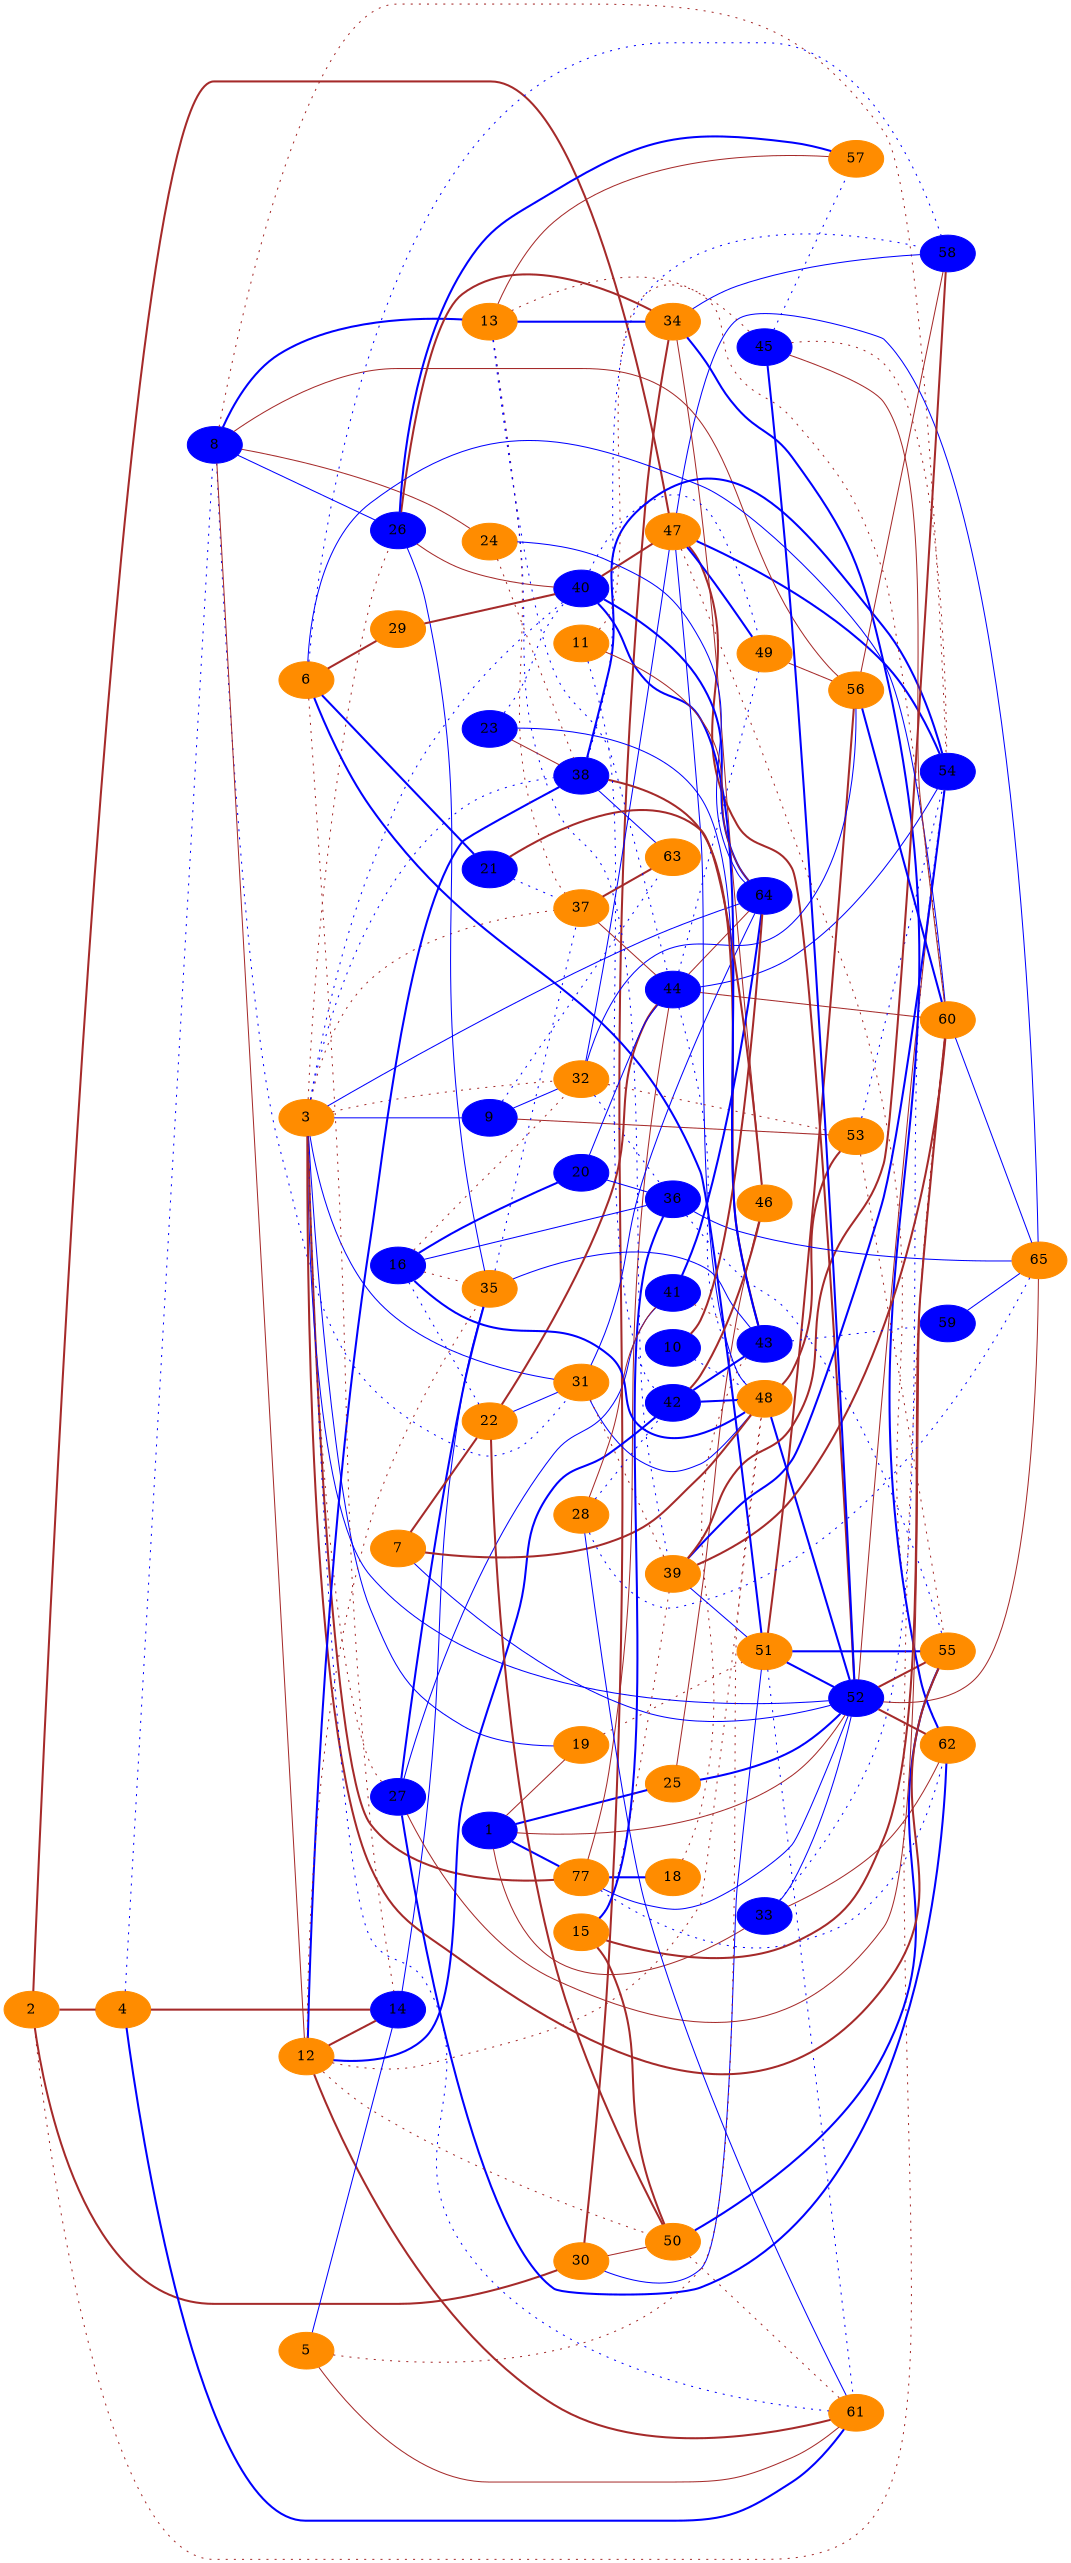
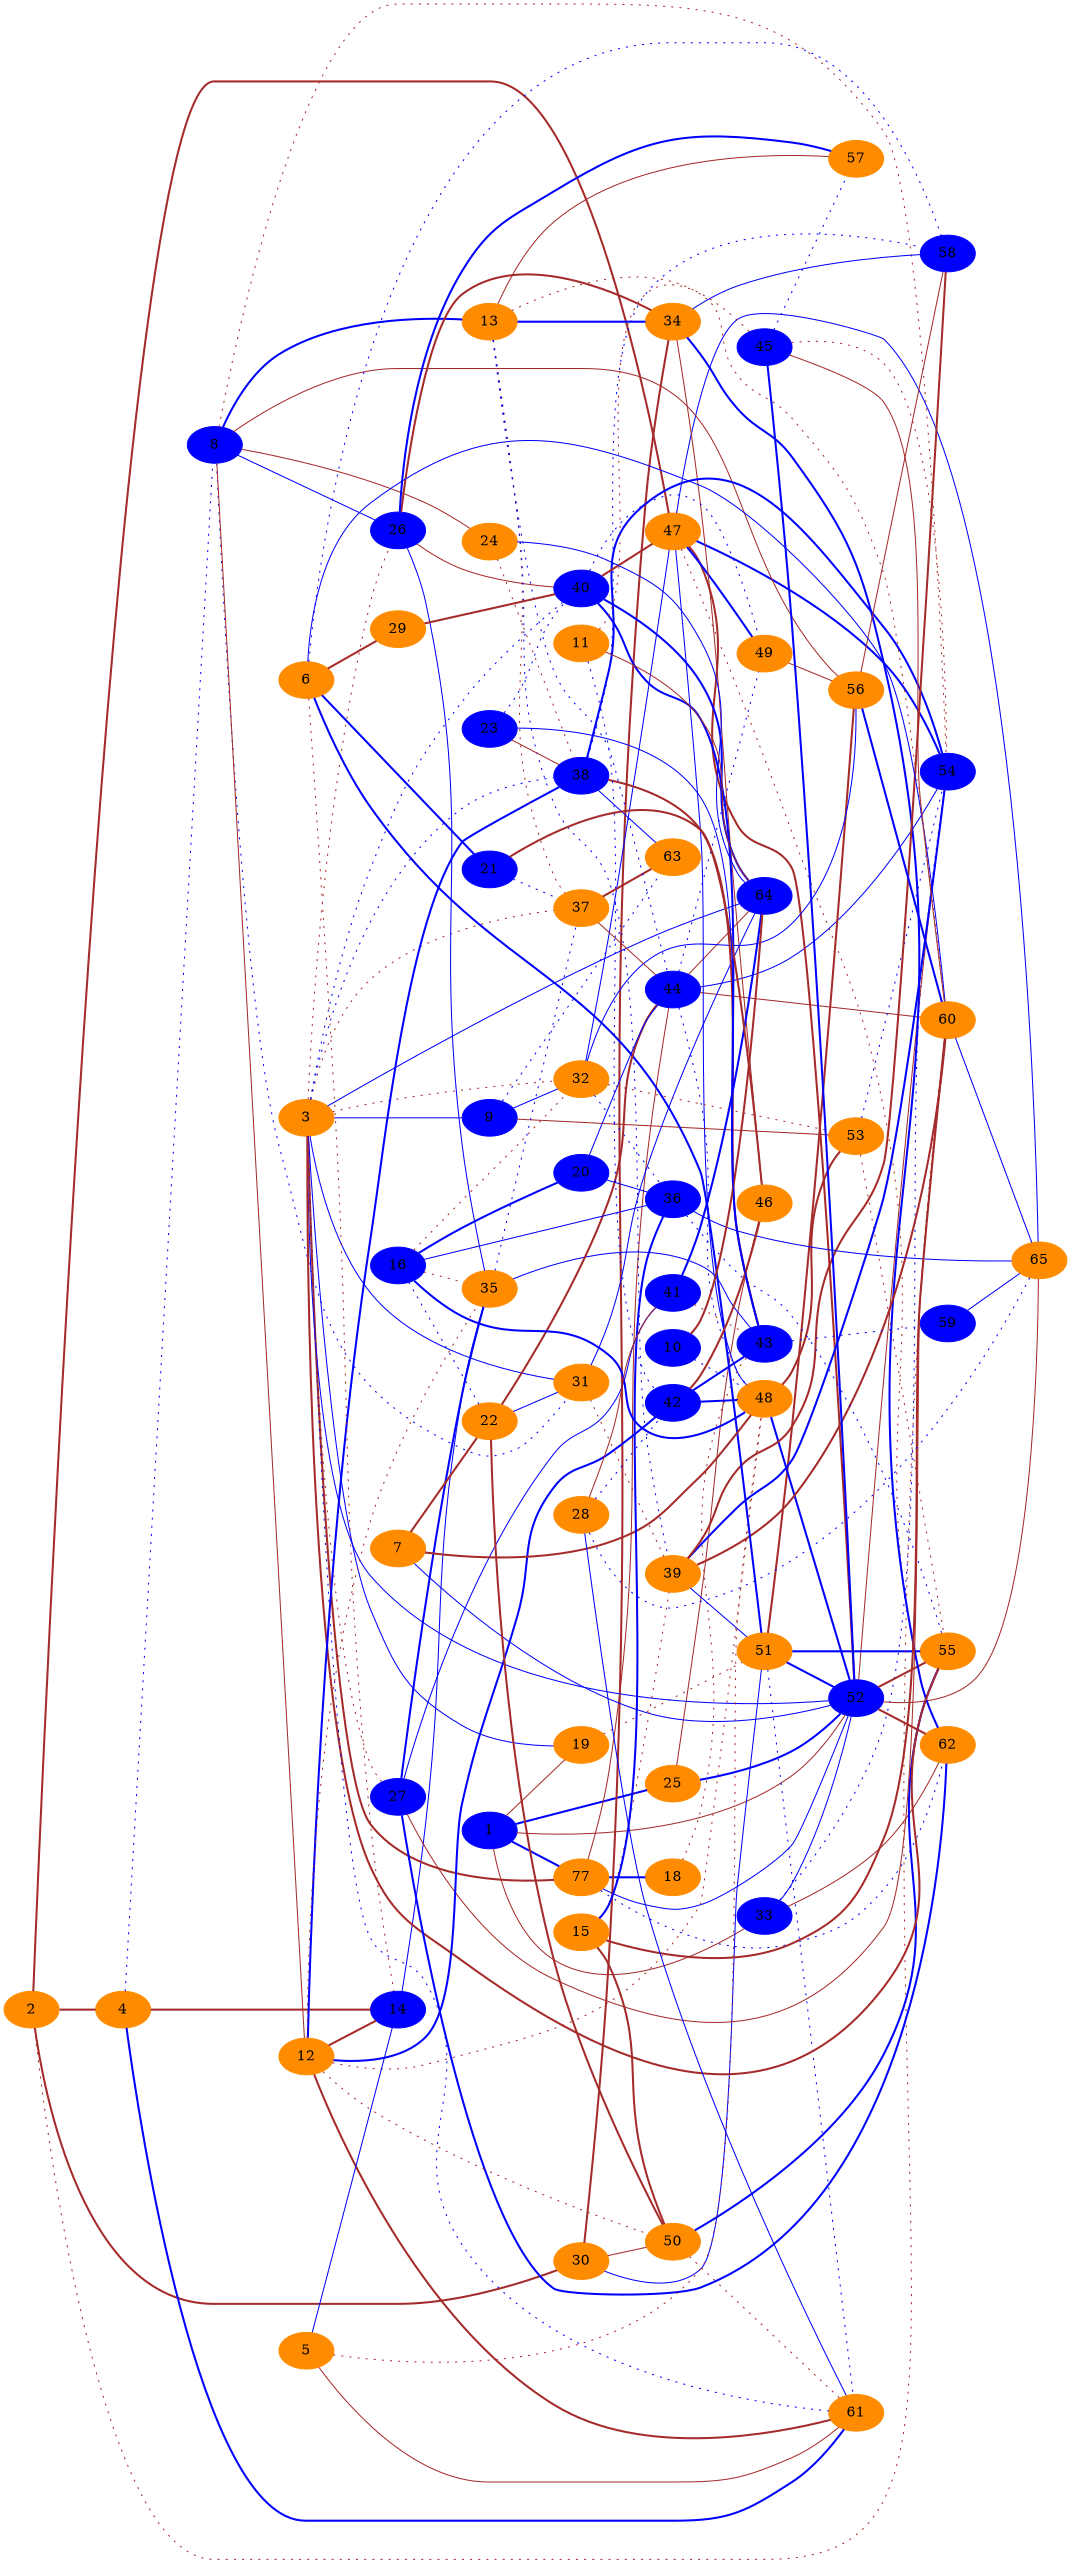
edge "31" -- "48": removed
